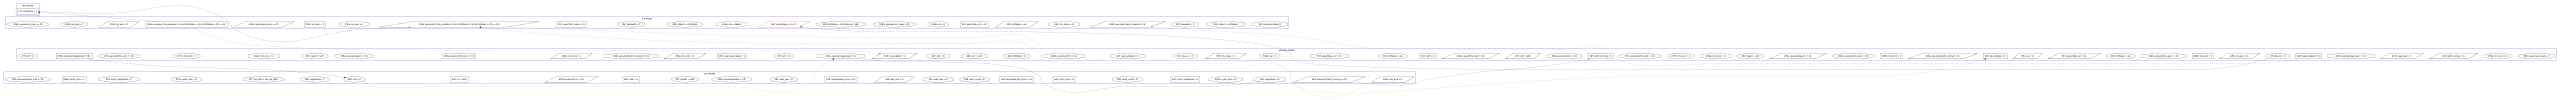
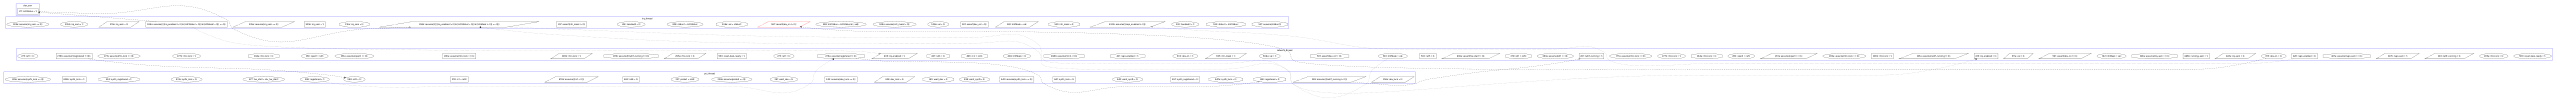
cluster "dev_thread": label "dev_thread" -> "dev_sem"
node "279: ret1 = ret5;": shape parallelogram -> octagon
node "446b: irq_sem = 1;": label "446b: irq_sem = 1;" -> "446b: running_sem = 1;"
